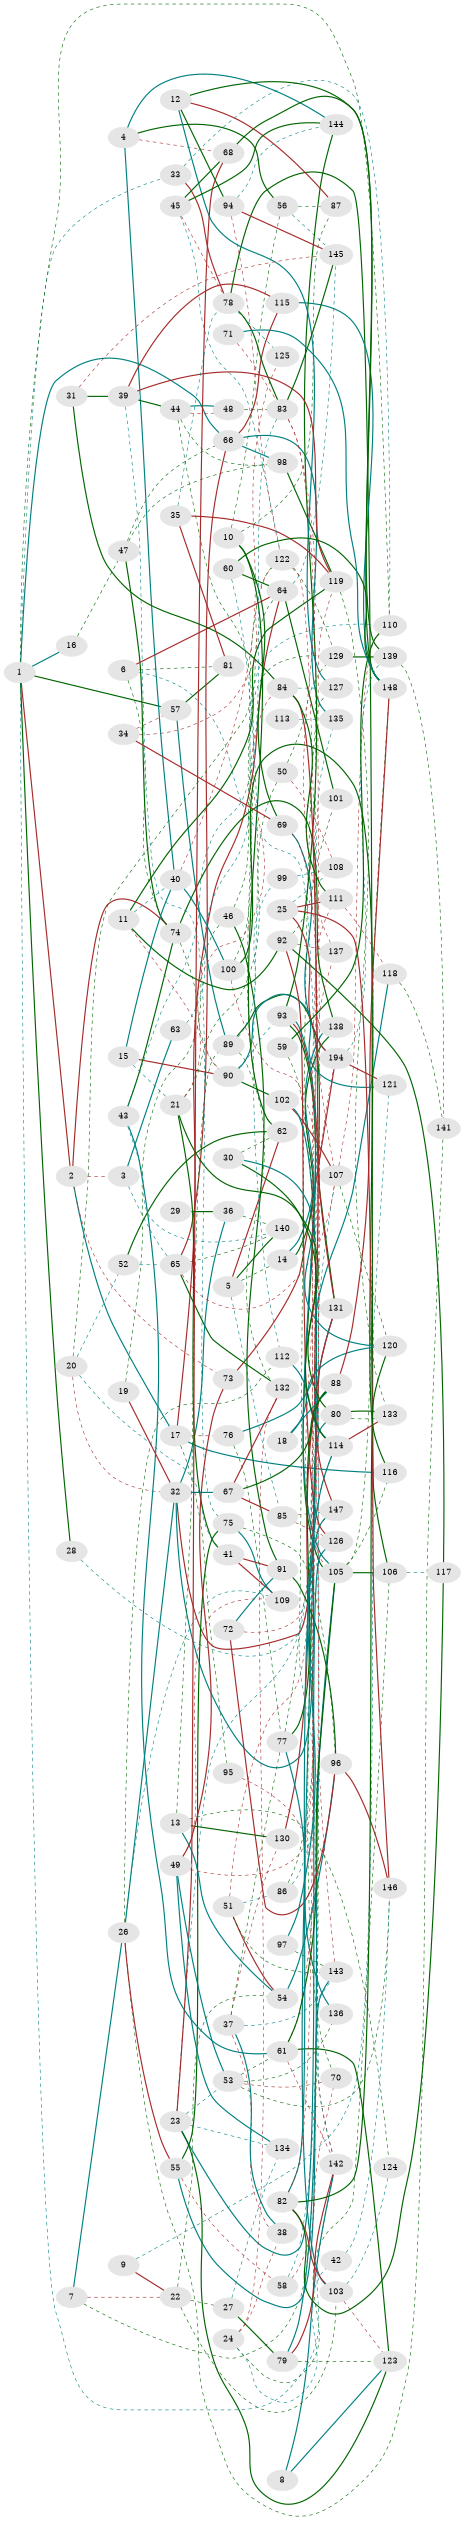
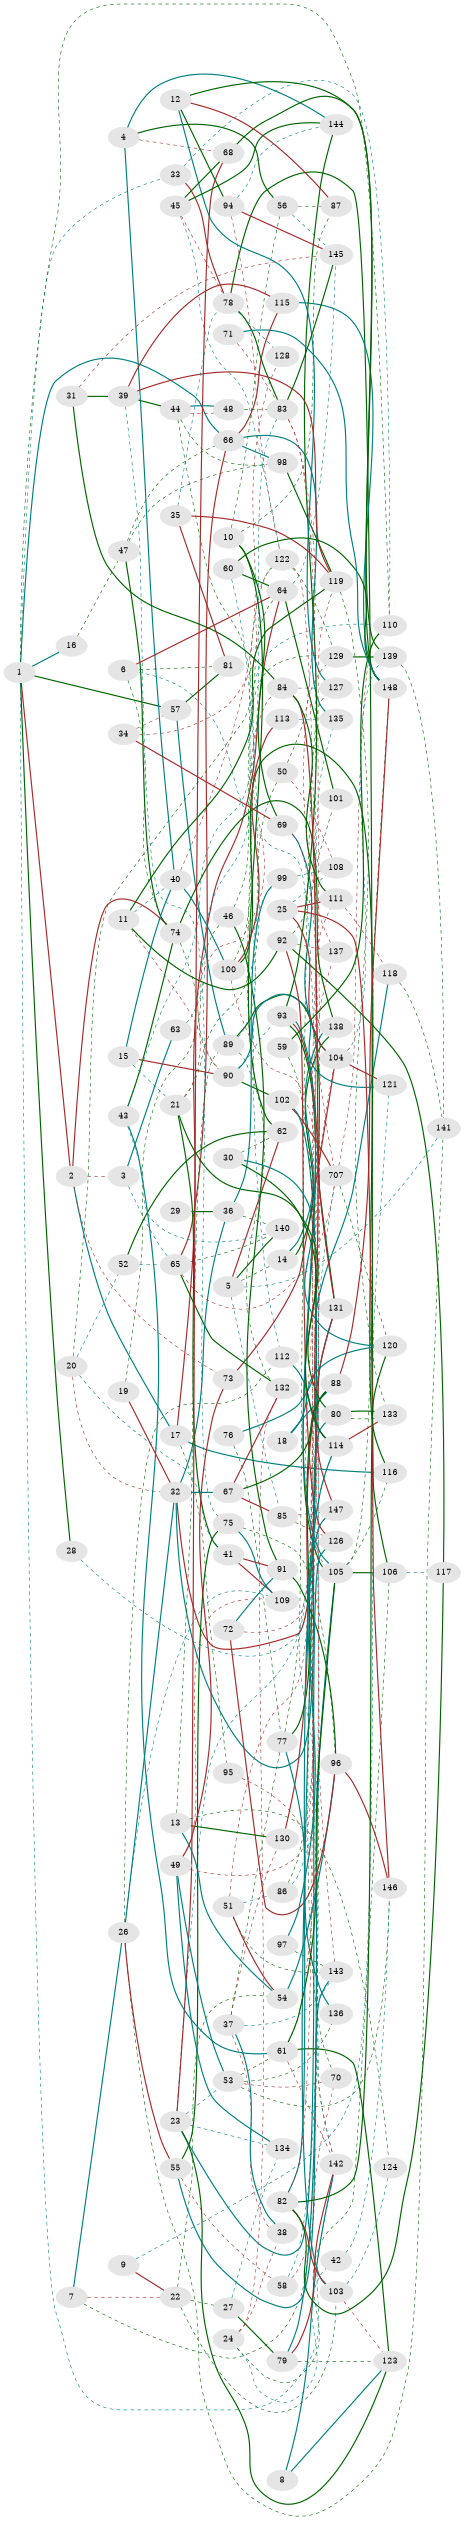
node "125": label "125" -> "128"
edge "113" -- "100": added
node "194": label "194" -> "104"
edge "99" -- "36": added
node "107": label "107" -> "707"
edge "141" -- "5": added
edge "17" -- "76": removed
